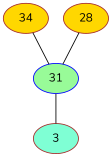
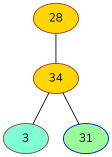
edge "28" -- "31": now "28" -- "34"
edge "31" -- "3": now "34" -- "3"
